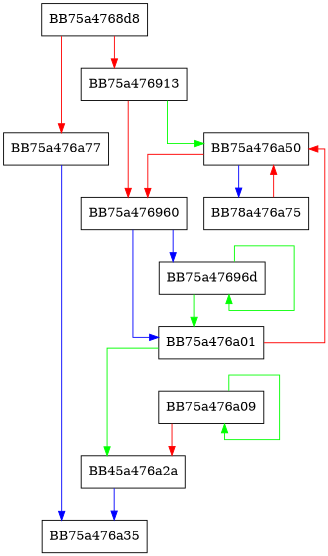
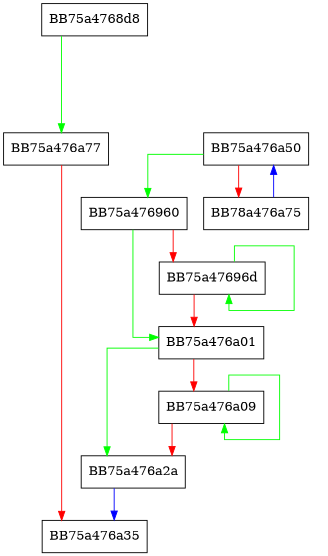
edge "BB75a4768d8" -> "BB75a476a77": color red -> green
node "BB75a476913": removed
edge "BB75a476a50" -> "BB75a476960": color red -> green
edge "BB75a476a50" -> "BB78a476a75": color blue -> red
edge "BB78a476a75" -> "BB75a476a50": color red -> blue
edge "BB75a476960" -> "BB75a47696d": color blue -> red
edge "BB75a476a01" -> "BB75a476a50": now "BB75a476a01" -> "BB75a476a09"
edge "BB75a476960" -> "BB75a476a01": color blue -> green
edge "BB75a47696d" -> "BB75a476a01": color green -> red
edge "BB75a476a77" -> "BB75a476a35": color blue -> red
node "BB45a476a2a": label "BB45a476a2a" -> "BB75a476a2a"
